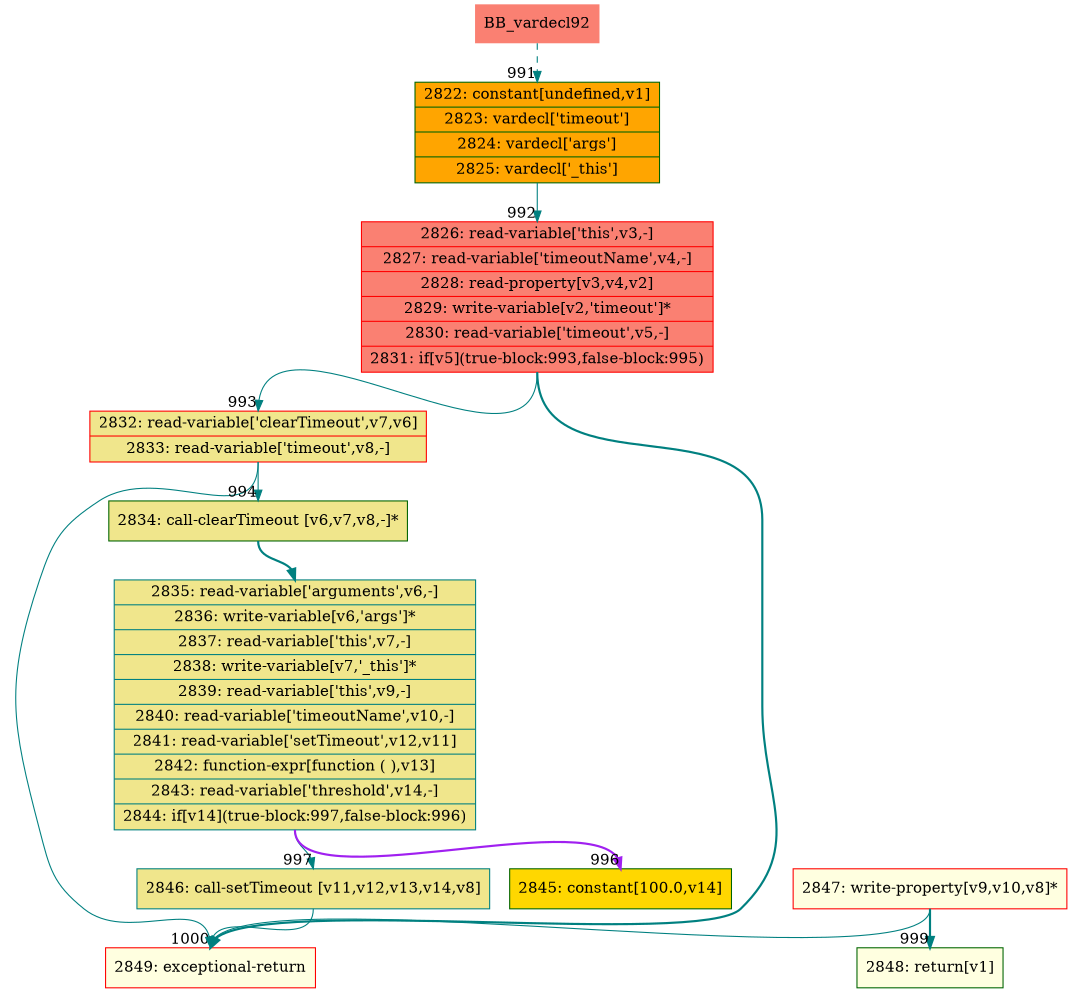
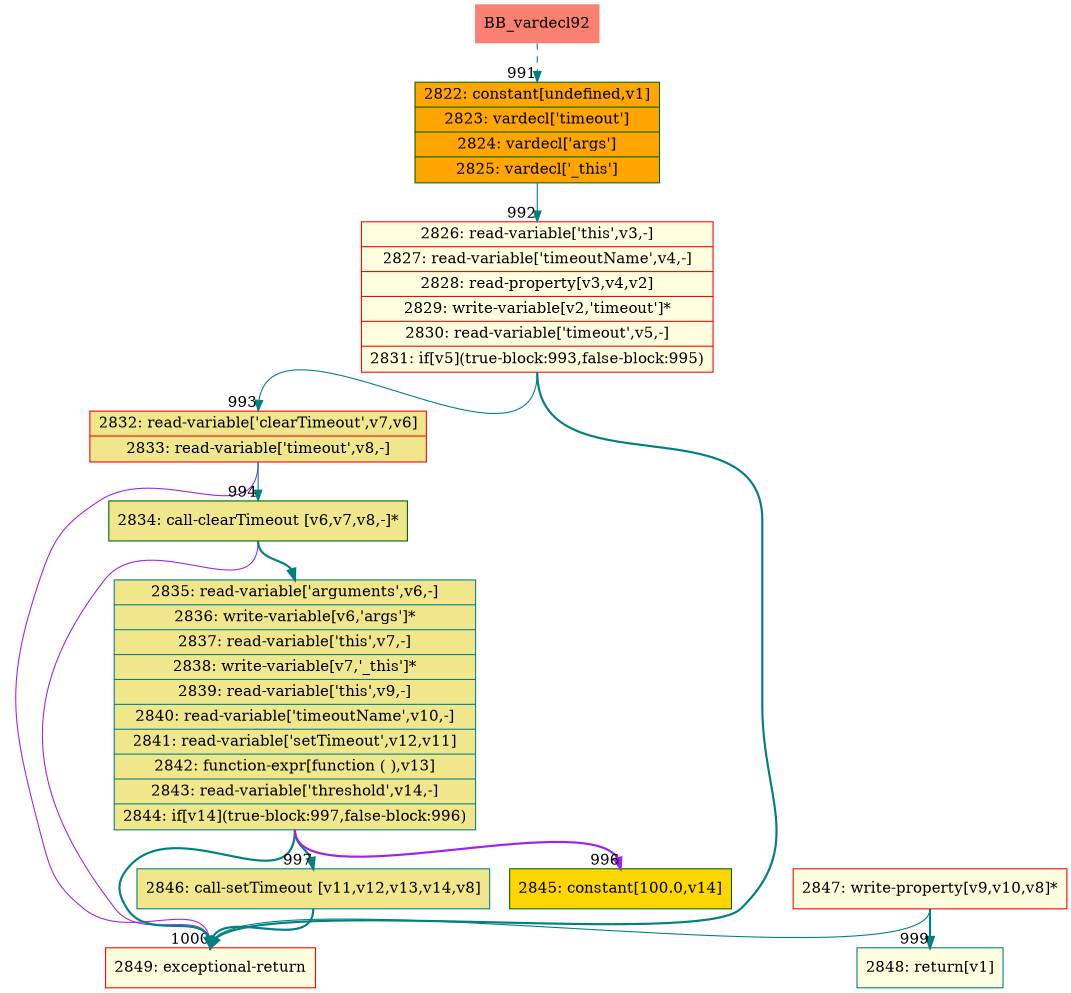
node "2826: read-variable['this',v3,-]": fillcolor salmon -> lightyellow
edge "2832: read-variable['clearTimeout',v7,v6]" -> "2849: exceptional-return": color teal -> purple
edge "2834: call-clearTimeout [v6,v7,v8,-]*" -> "2849: exceptional-return": added
edge "2835: read-variable['arguments',v6,-]" -> "2846: call-setTimeout [v11,v12,v13,v14,v8]": style solid -> bold
edge "2835: read-variable['arguments',v6,-]" -> "2849: exceptional-return": added
edge "2846: call-setTimeout [v11,v12,v13,v14,v8]" -> "2849: exceptional-return": style solid -> bold
node "2848: return[v1]": color darkgreen -> teal
